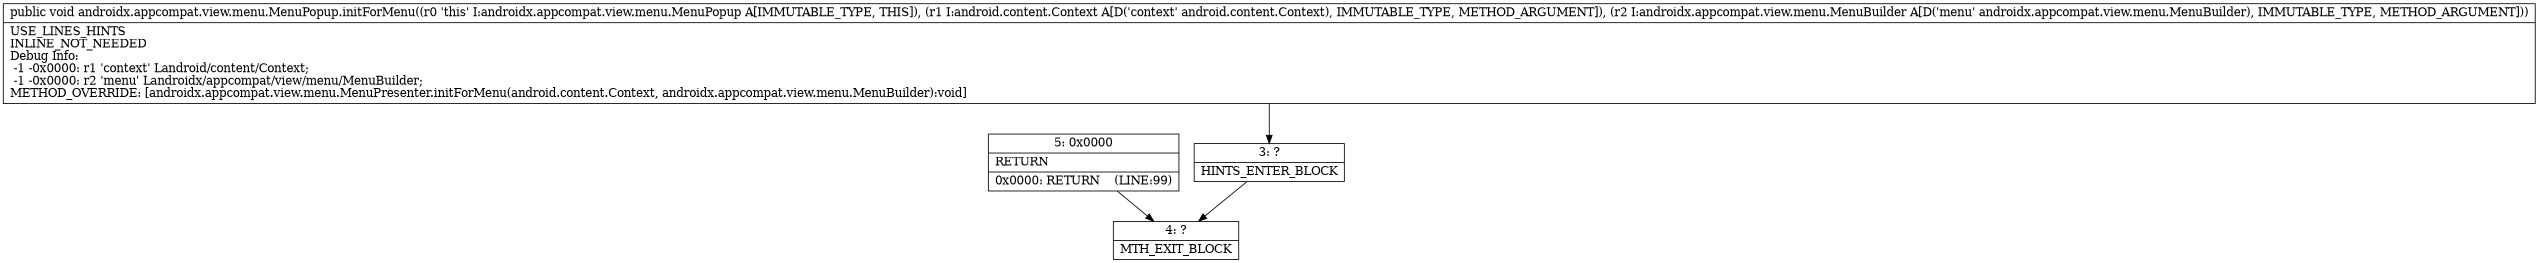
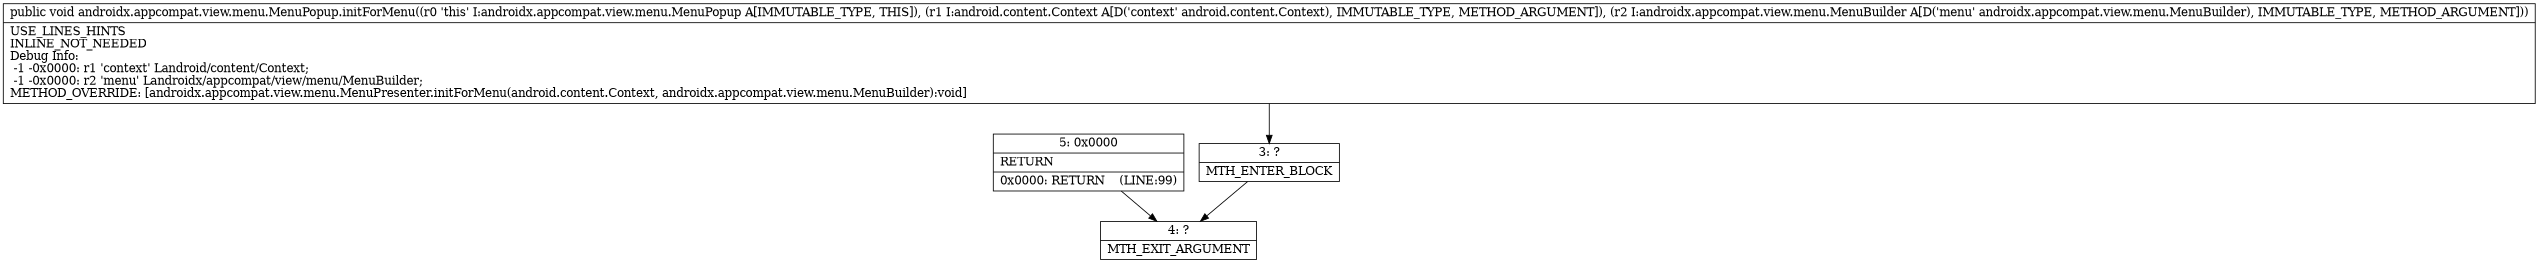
node "3: ?": text "HINTS_ENTER_BLOCK" -> "MTH_ENTER_BLOCK"
node "4: ?": text "MTH_EXIT_BLOCK" -> "MTH_EXIT_ARGUMENT"
